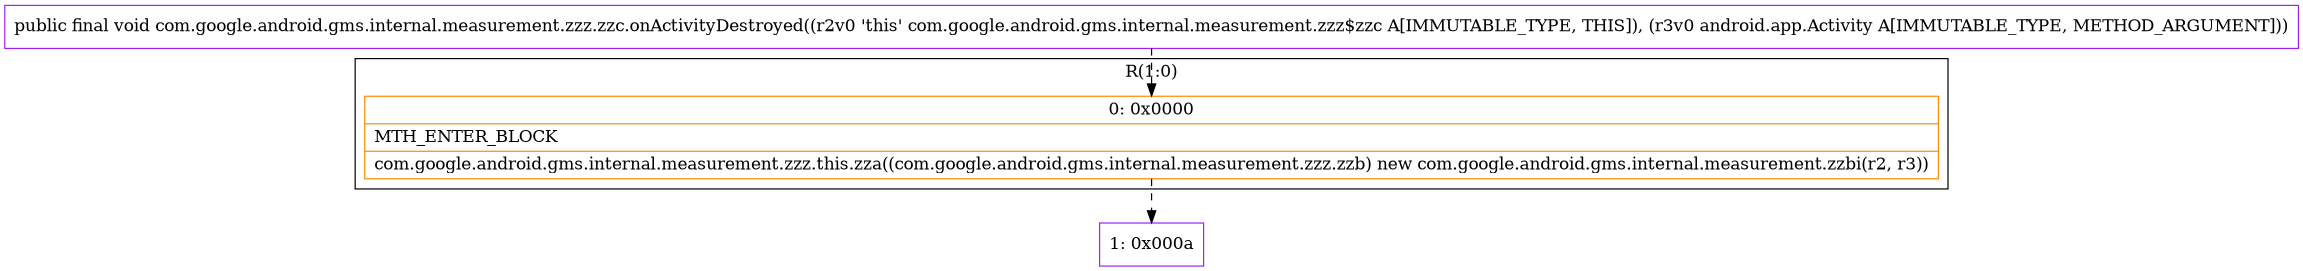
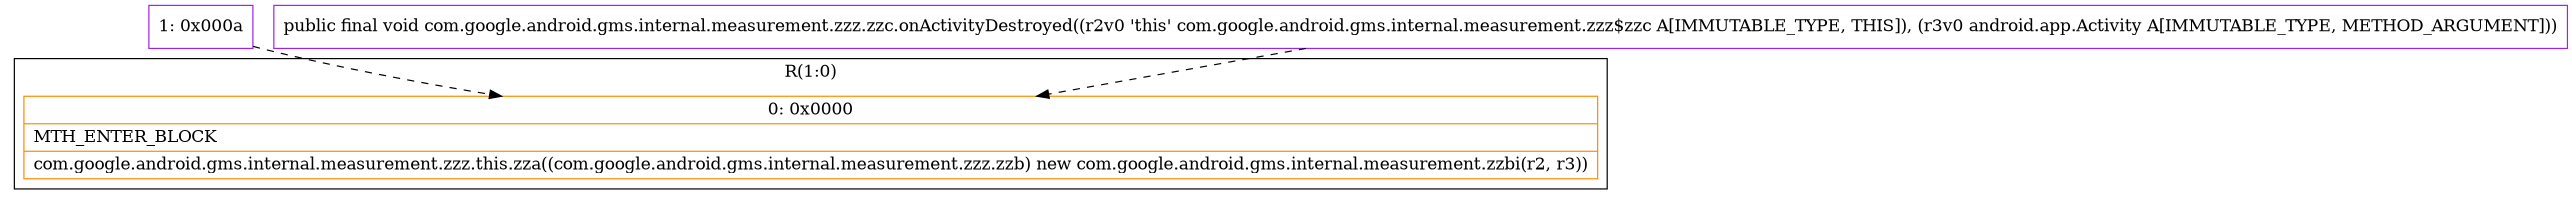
edge "0: 0x0000" -> "1: 0x000a": reversed
